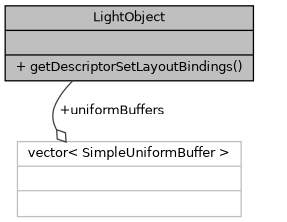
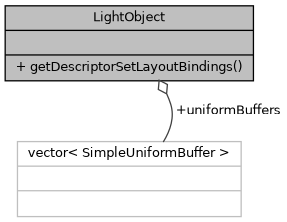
edge "LightObject" -> "vector< SimpleUniformBuffer >": reversed
